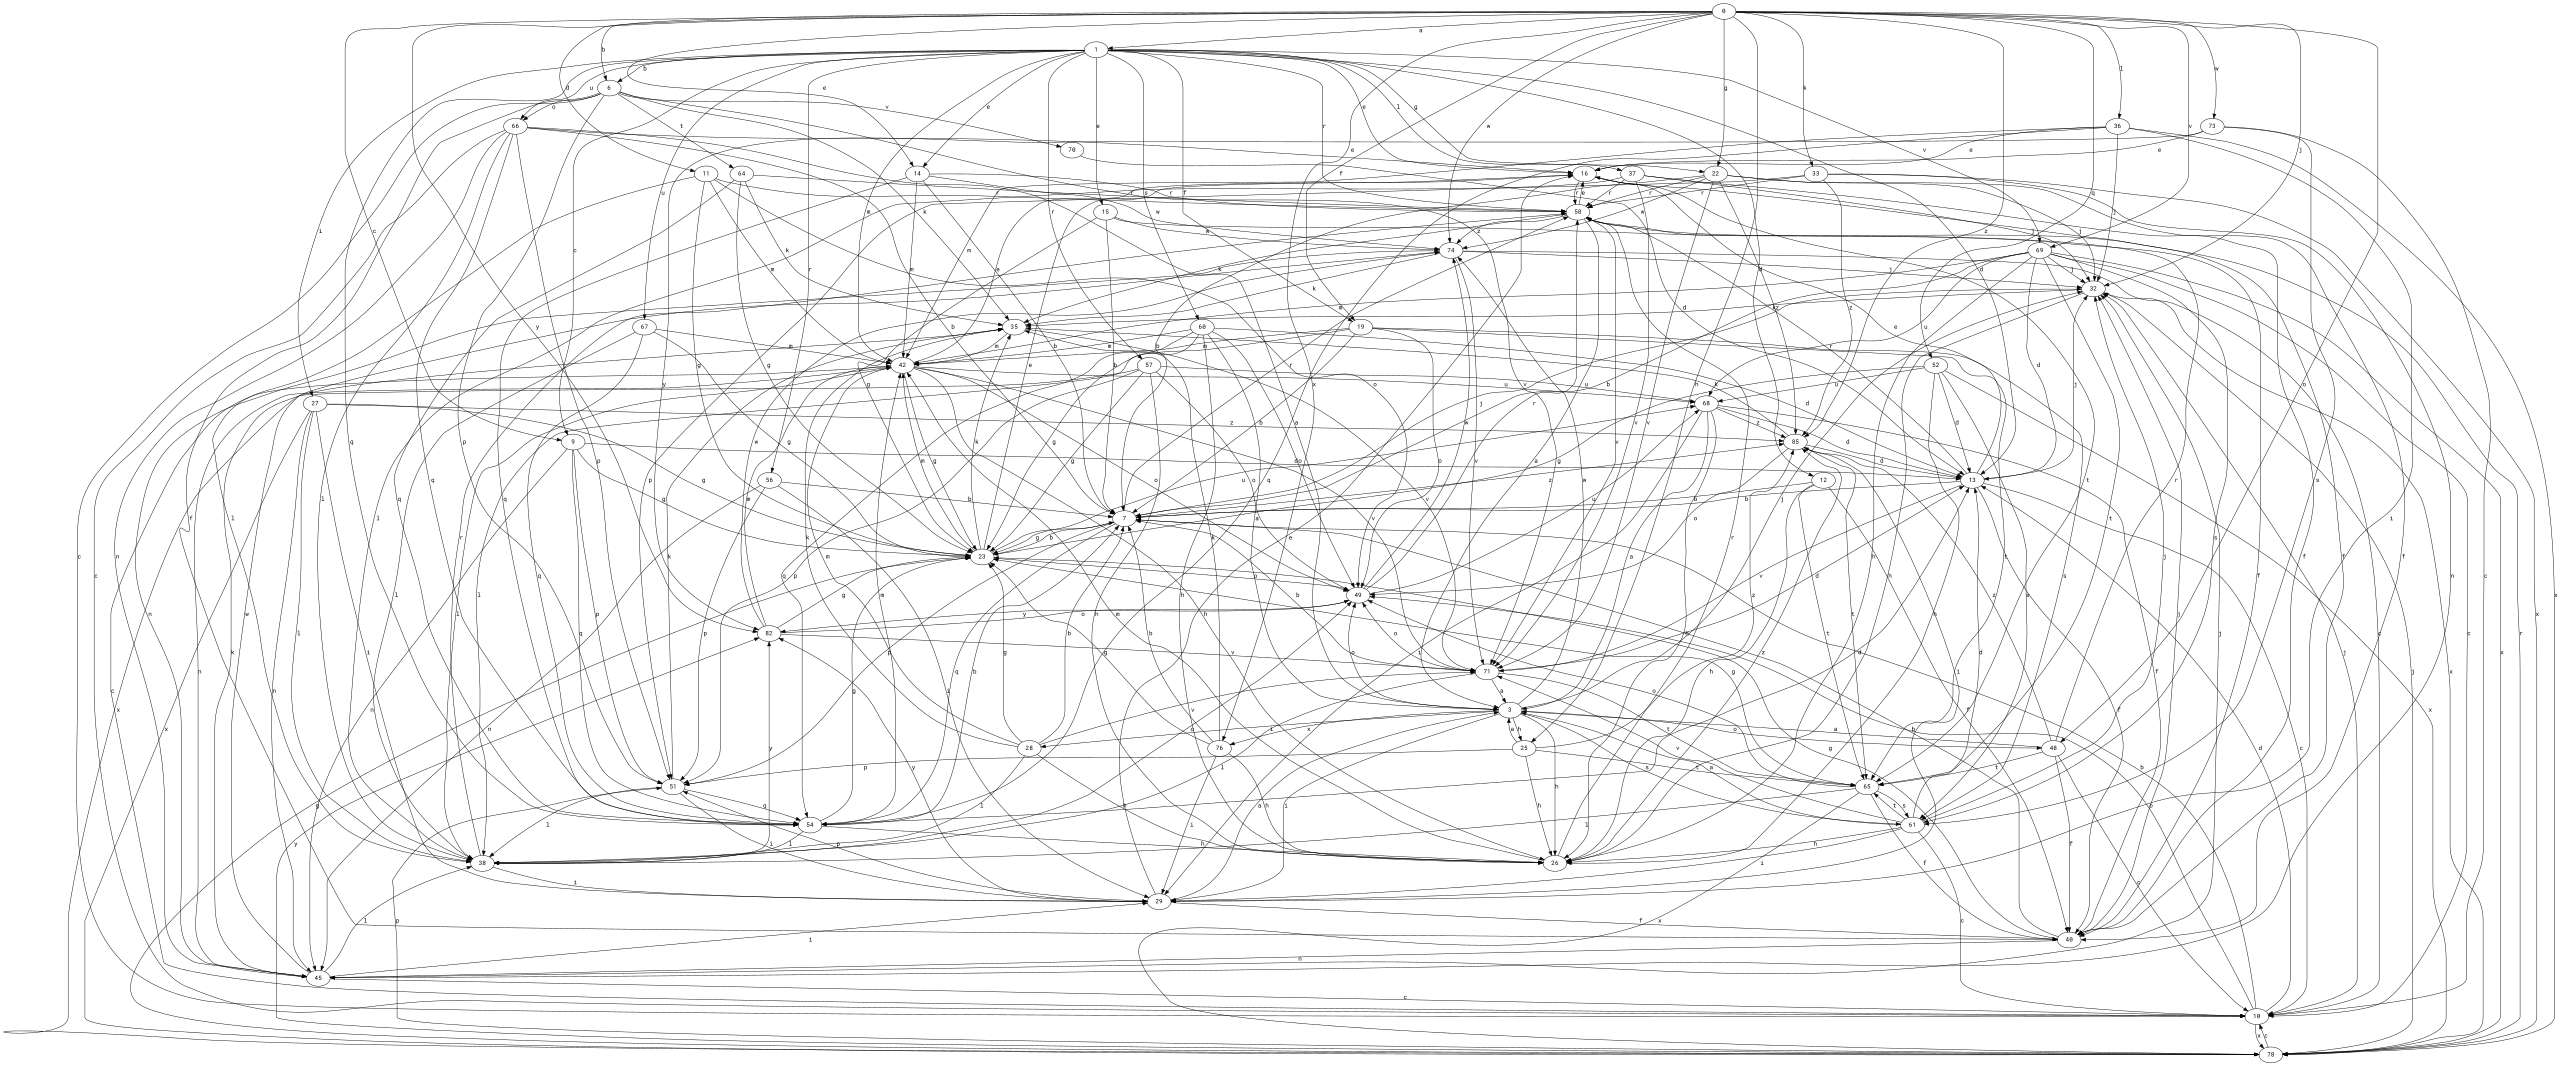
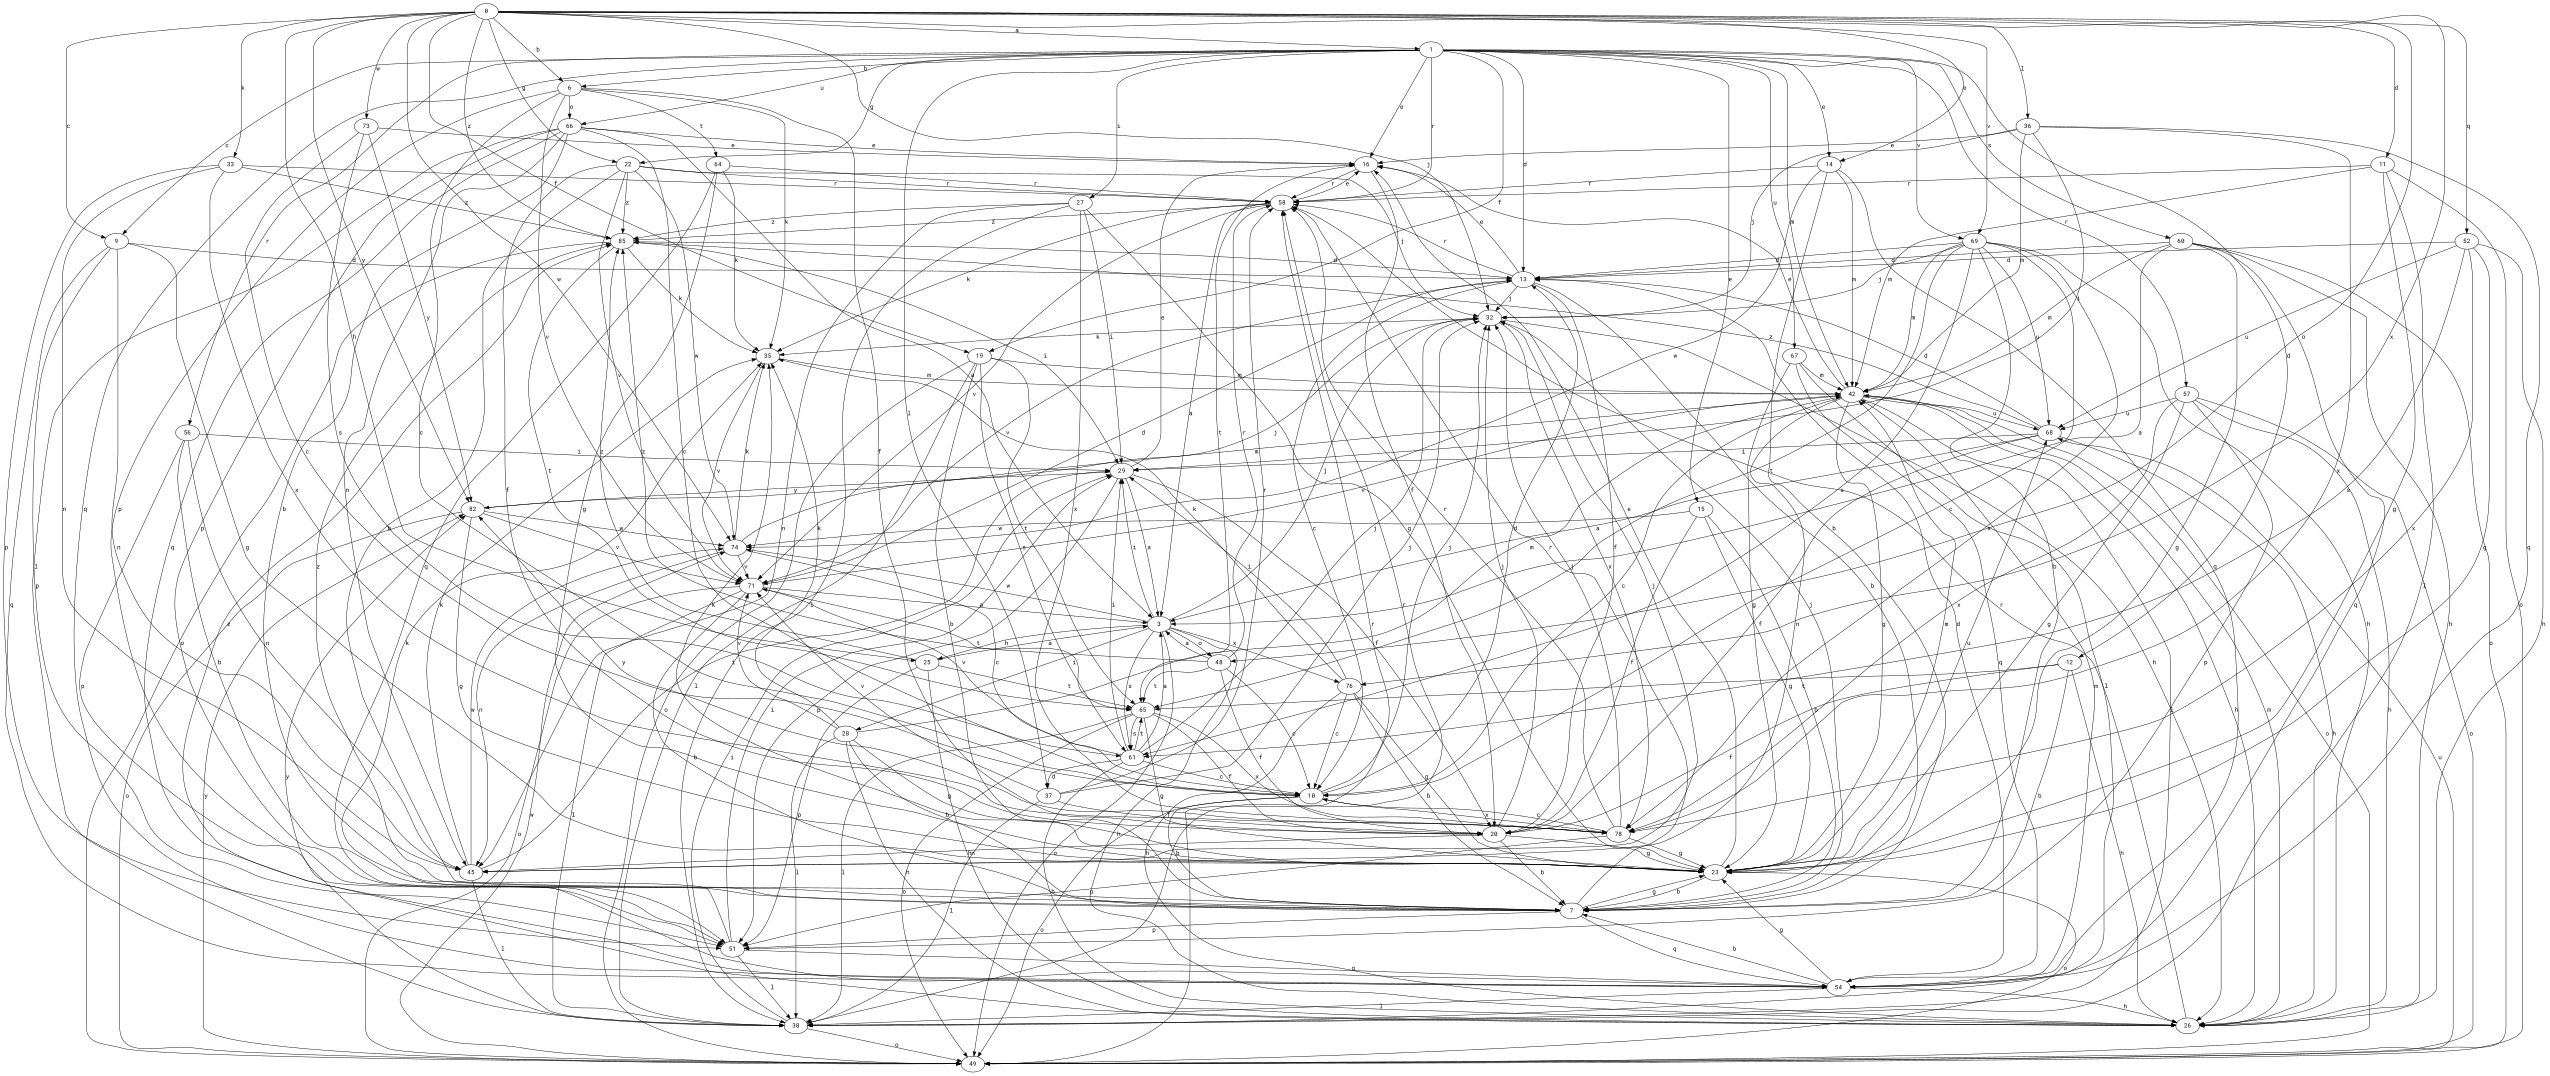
node "70": removed
edge "58" -> "74": now "58" -> "85"
edge "61" -> "13": now "61" -> "37"
node "40": label "40" -> "20"
edge "45" -> "10": now "76" -> "10"
